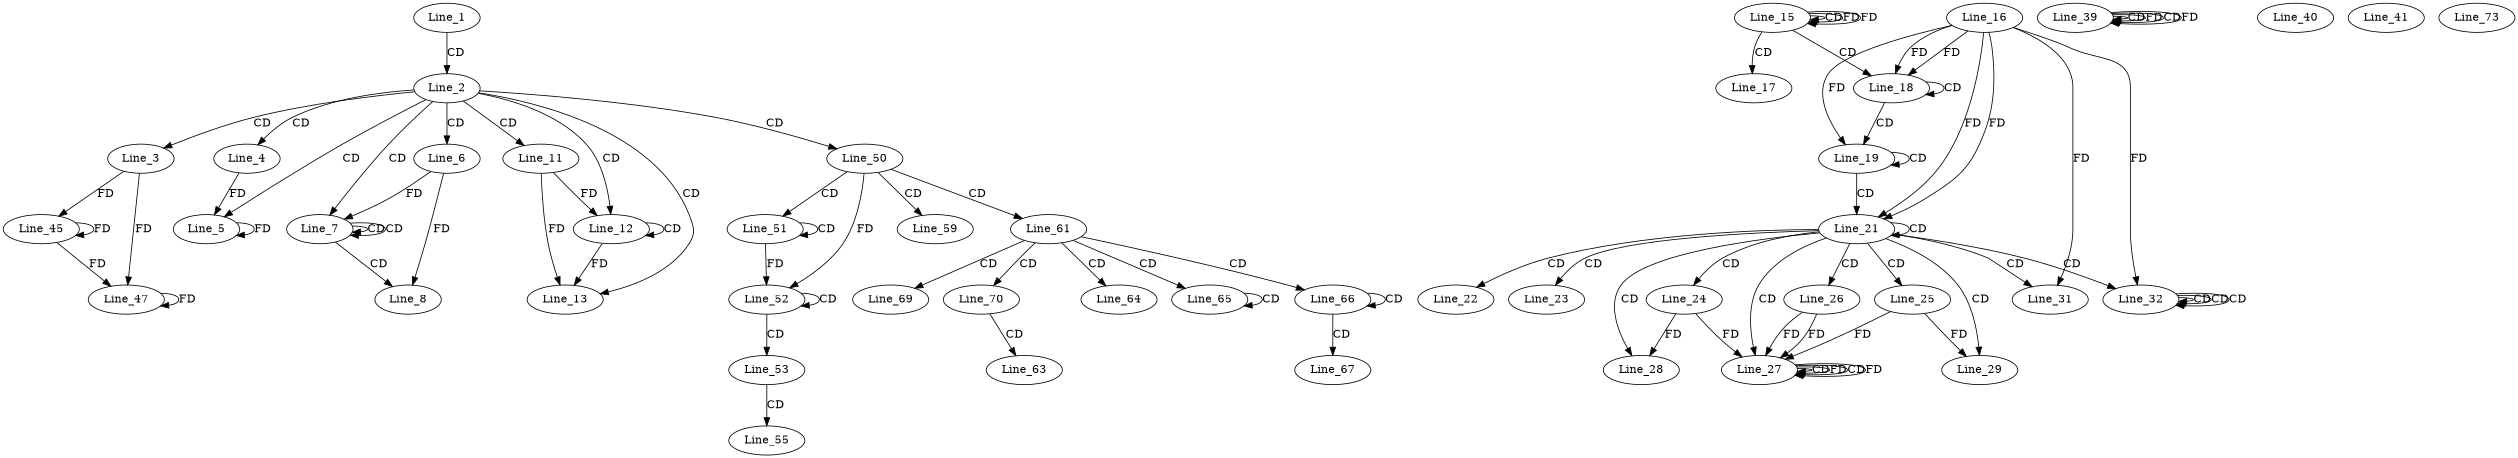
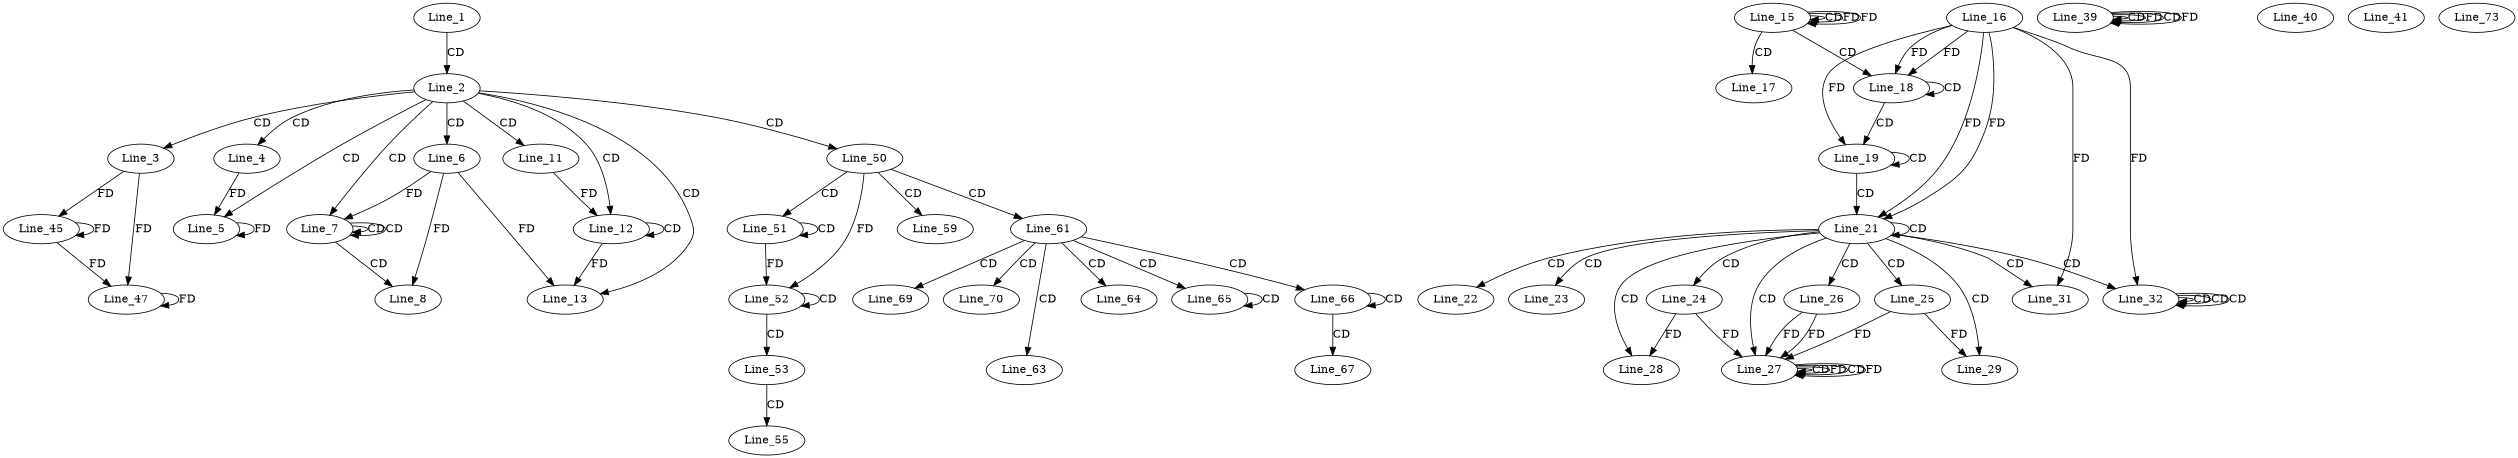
edge "Line_11" -> "Line_13": now "Line_6" -> "Line_13"
edge "Line_70" -> "Line_63": now "Line_61" -> "Line_63"
